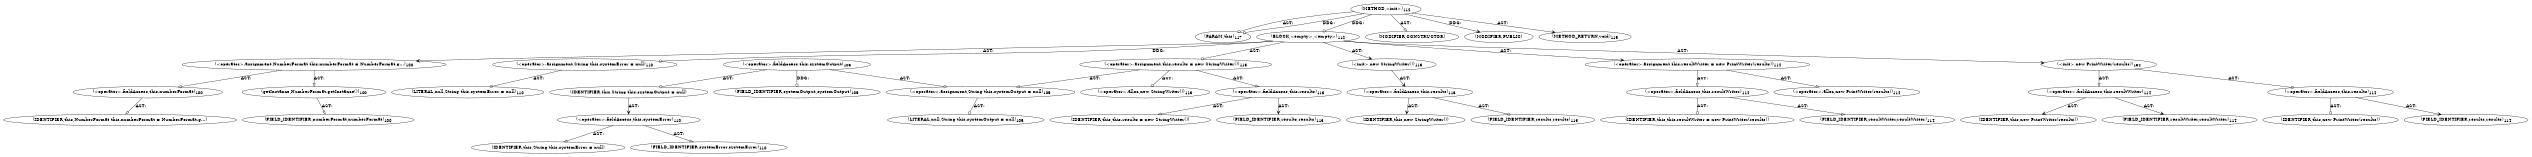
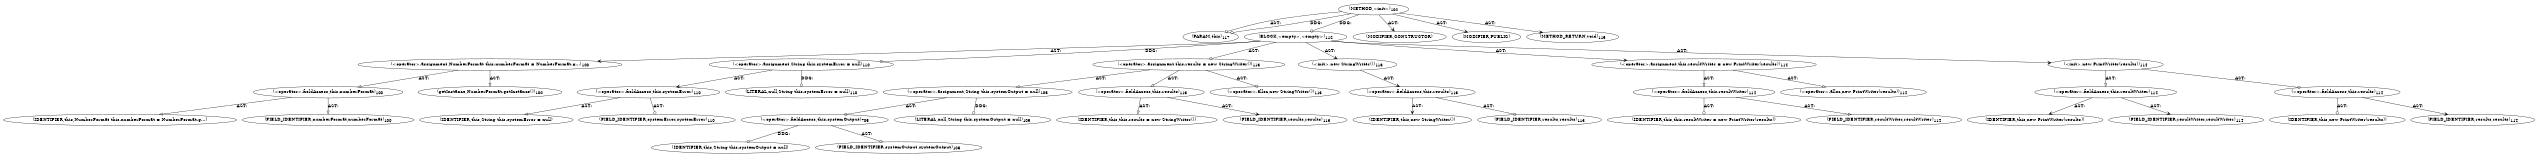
node "(METHOD,<init>)": text "112" -> "102"
edge "(METHOD,<init>)" -> "(MODIFIER,CONSTRUCTOR)": arrowhead onormal -> vee
edge "(METHOD,<init>)" -> "(MODIFIER,PUBLIC)": label "DDG: " -> "AST: "
node "(<operator>.fieldAccess,this.systemOutput)": text "105" -> "705"
node "(<init>,new PrintWriter(results))": text "134" -> "114"
edge "(<operator>.assignment,String this.systemError = null)" -> "(LITERAL,null,String this.systemError = null)": label "AST: " -> "DDG: "
edge "(<operator>.fieldAccess,this.systemOutput)" -> "(IDENTIFIER,this,String this.systemOutput = null)": label "AST: " -> "DDG: "
edge "(<operator>.fieldAccess,this.systemOutput)" -> "(FIELD_IDENTIFIER,systemOutput,systemOutput)": label "DDG: " -> "AST: "
edge "(<operator>.fieldAccess,this.systemOutput)" -> "(<operator>.assignment,String this.systemOutput = null)": reversed
edge "(IDENTIFIER,this,String this.systemOutput = null)" -> "(<operator>.fieldAccess,this.systemError)": now "(<operator>.assignment,String this.systemError = null)" -> "(<operator>.fieldAccess,this.systemError)"
edge "(getInstance,NumberFormat.getInstance())" -> "(FIELD_IDENTIFIER,numberFormat,numberFormat)": now "(<operator>.fieldAccess,this.numberFormat)" -> "(FIELD_IDENTIFIER,numberFormat,numberFormat)"
edge "(<operator>.assignment,String this.systemOutput = null)" -> "(LITERAL,null,String this.systemOutput = null)": label "AST: " -> "DDG: "
edge "(<operator>.fieldAccess,this.systemError)" -> "(FIELD_IDENTIFIER,systemError,systemError)": arrowhead onormal -> odot
